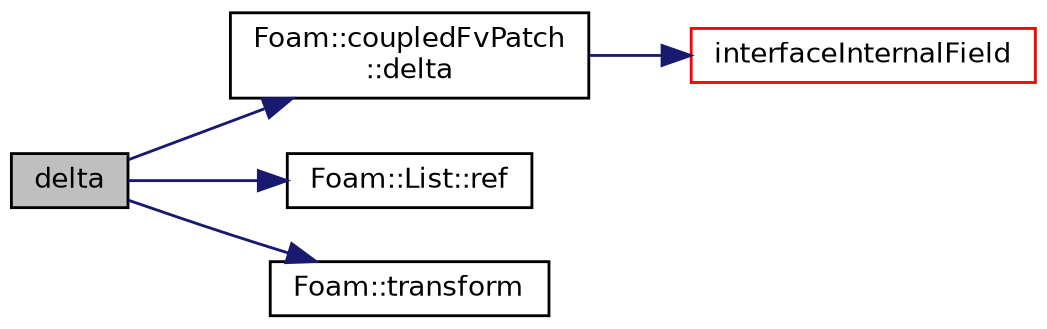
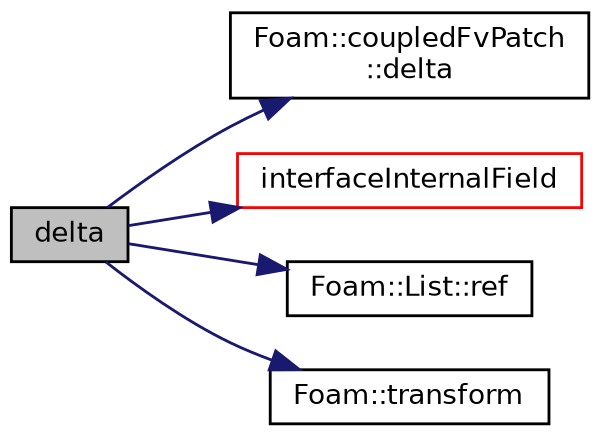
edge "Foam::coupledFvPatch ::delta" -> "interfaceInternalField": now "delta" -> "interfaceInternalField"
